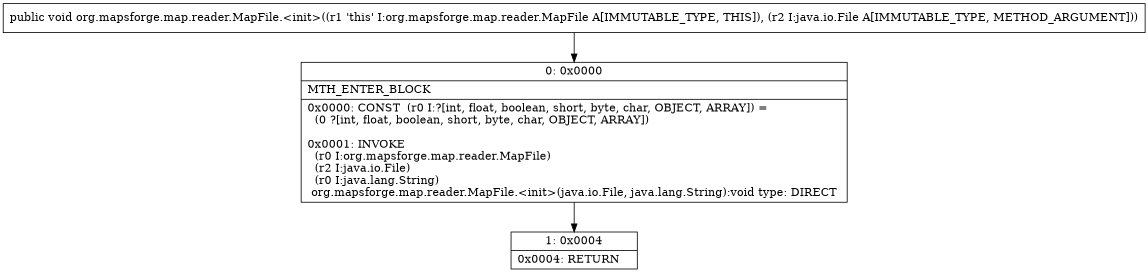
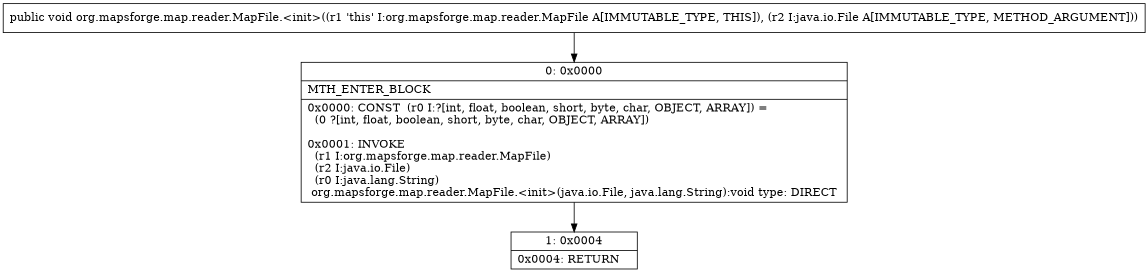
node "0: 0x0000": text "(r0 I:org.mapsforge.map.reader.MapFile)" -> "(r1 I:org.mapsforge.map.reader.MapFile)"
